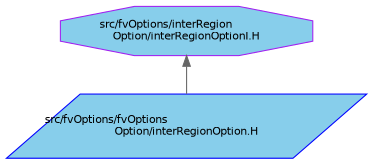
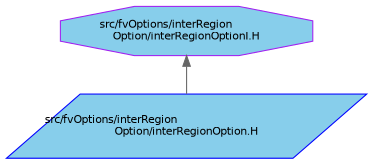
node "src/fvOptions/fvOptions Option/interRegionOption.H": label "src/fvOptions/fvOptions Option/interRegionOption.H" -> "src/fvOptions/interRegion Option/interRegionOption.H"
